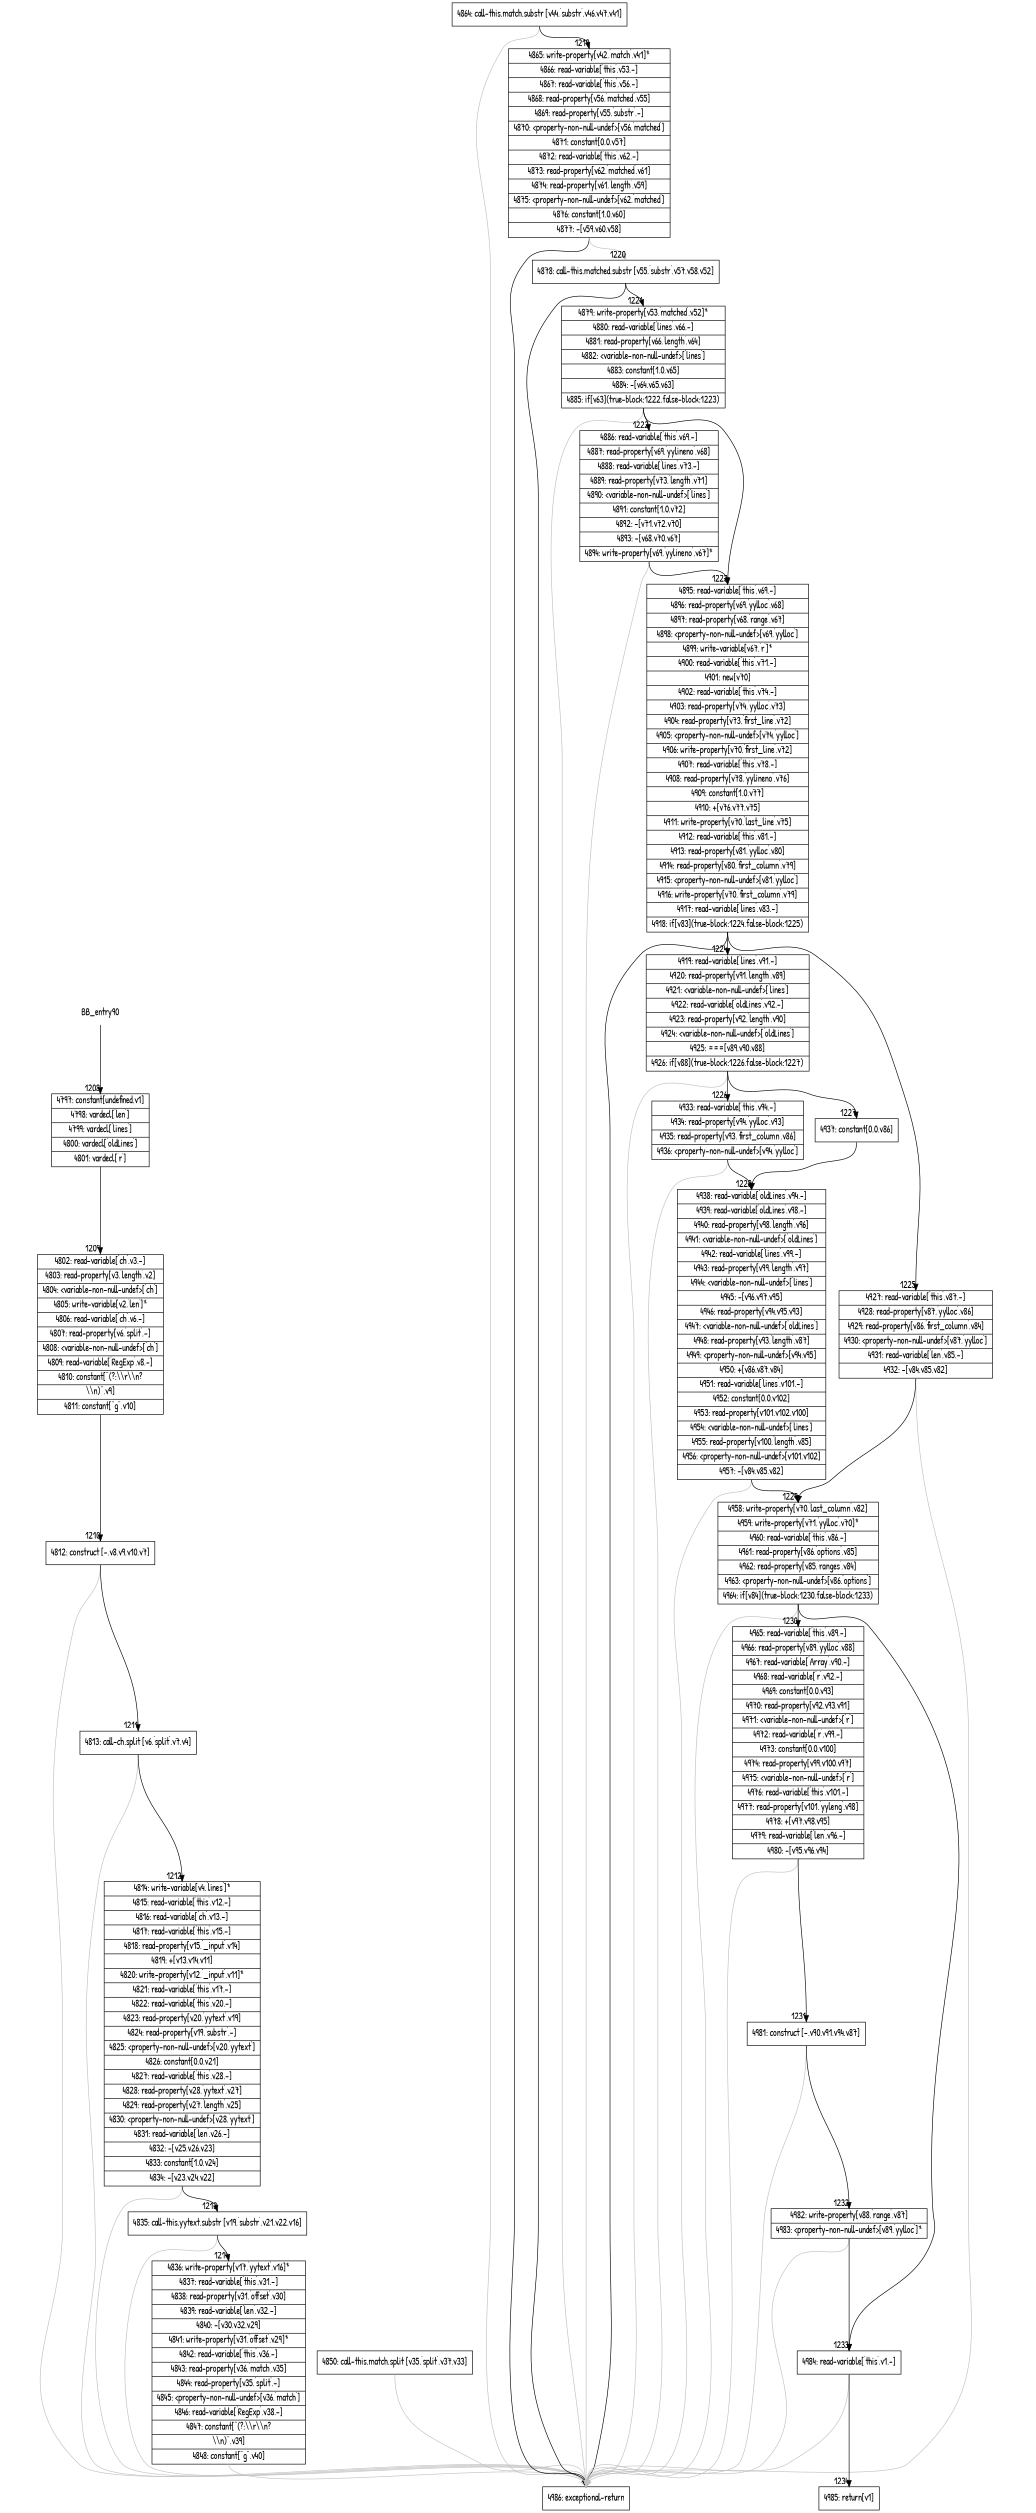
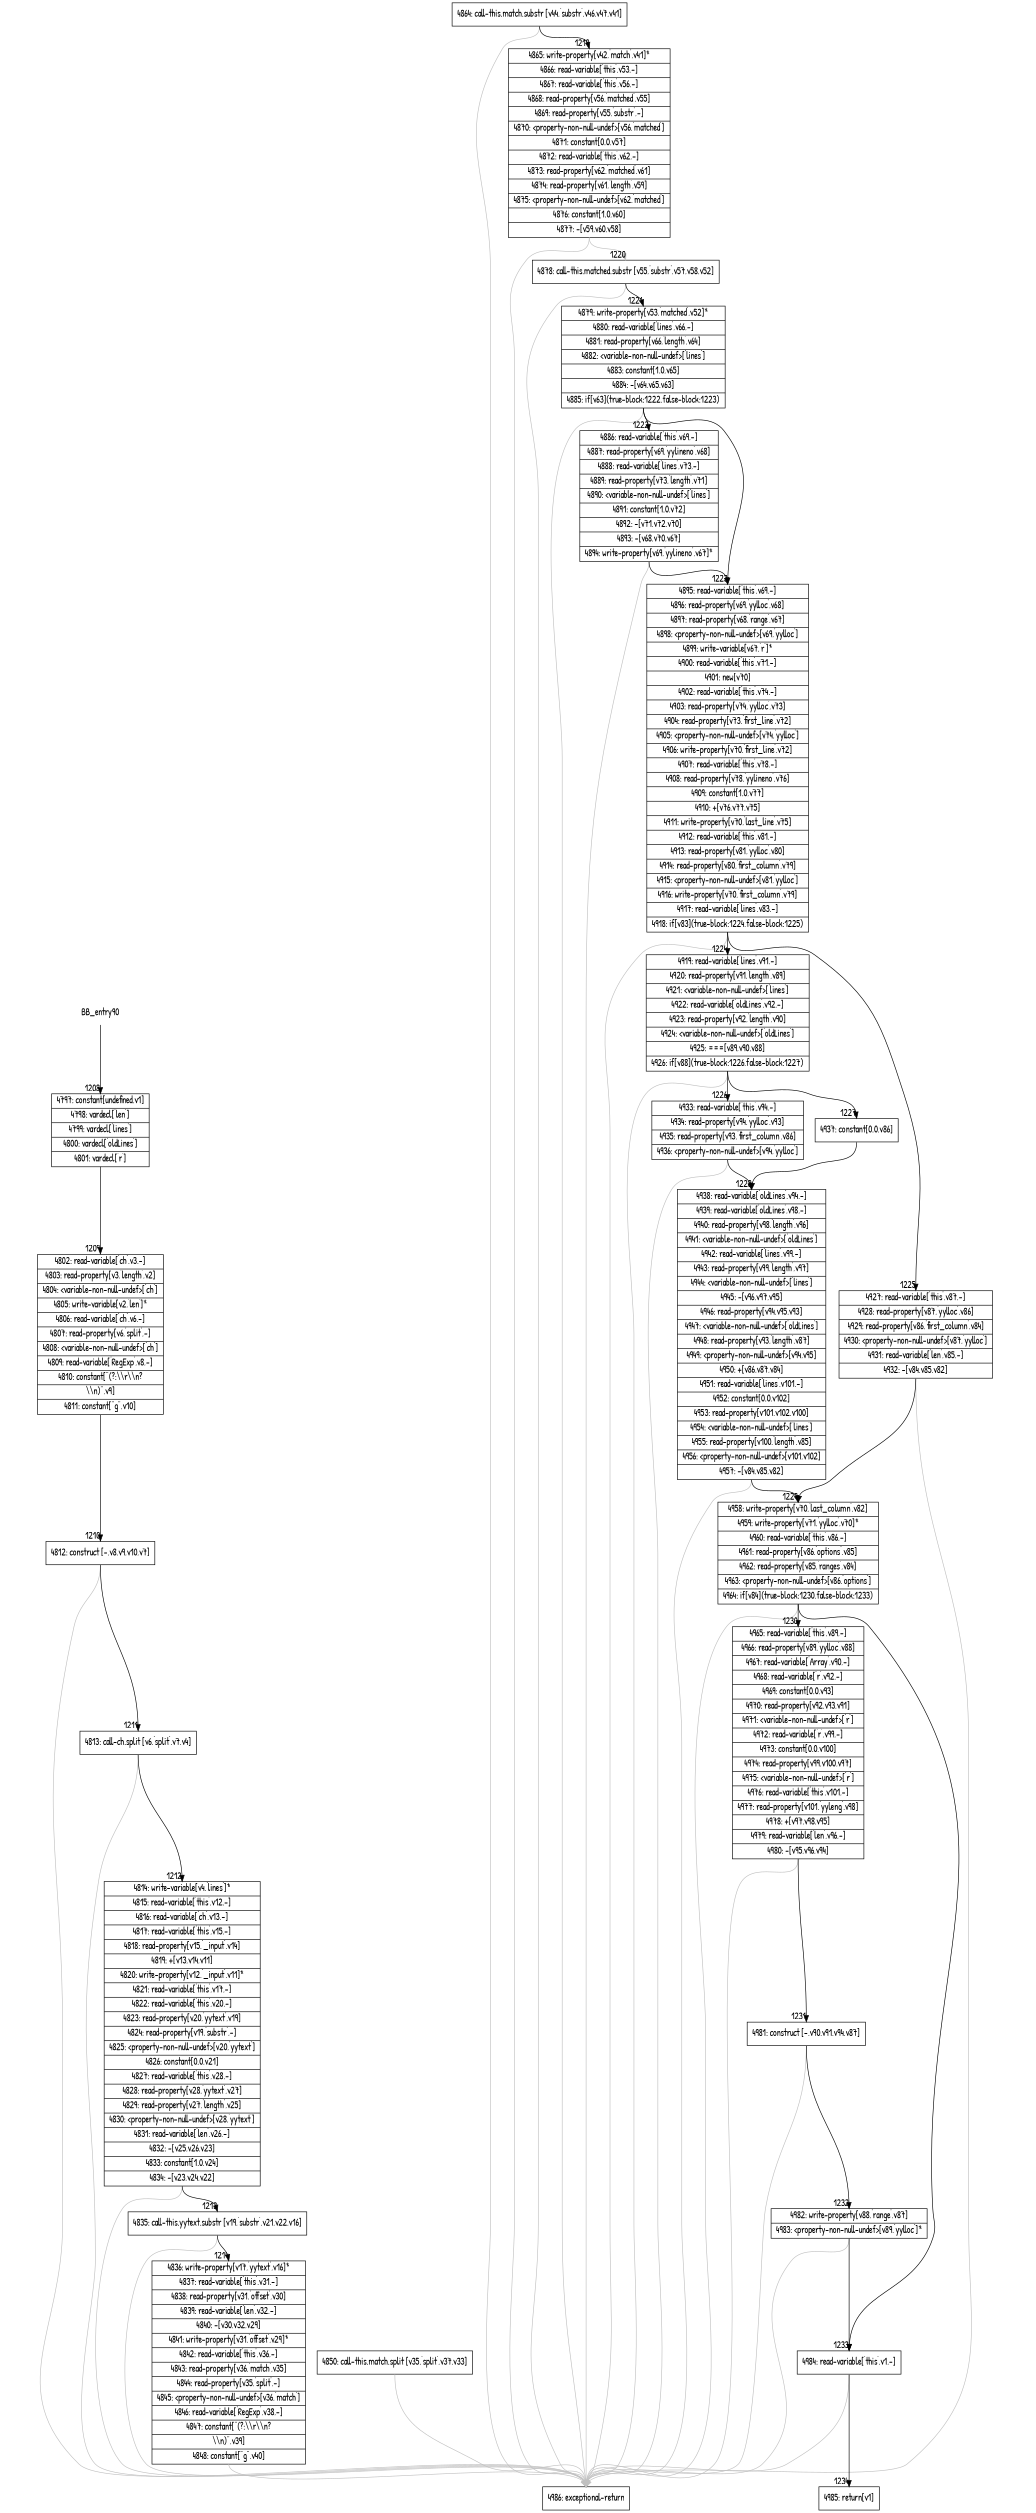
edge "4865: write-property[v42,'match',v41]*" -> "4986: exceptional-return": color black -> gray
edge "4878: call-this.matched.substr [v55,'substr',v57,v58,v52]" -> "4986: exceptional-return": color black -> gray
edge "4895: read-variable['this',v69,-]" -> "4986: exceptional-return": color black -> gray
